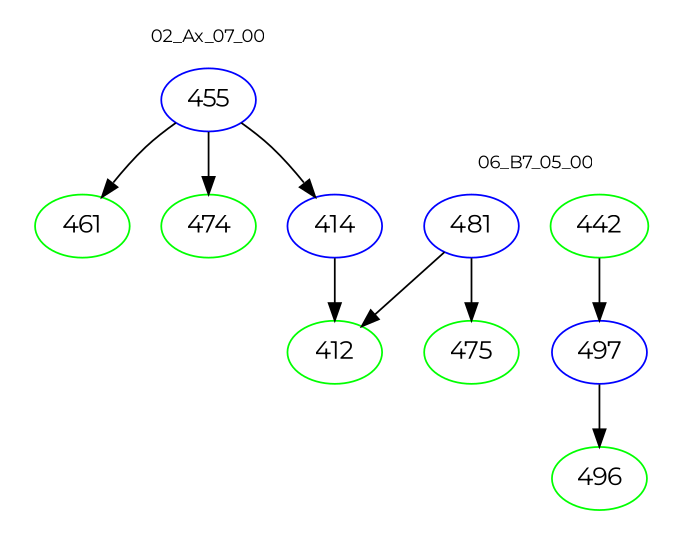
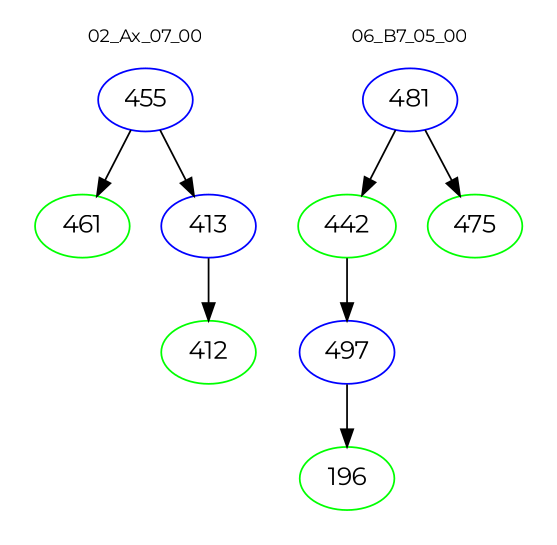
node "474": removed
node "414": label "414" -> "413"
edge "481" -> "412": now "481" -> "442"
node "496": label "496" -> "196"
